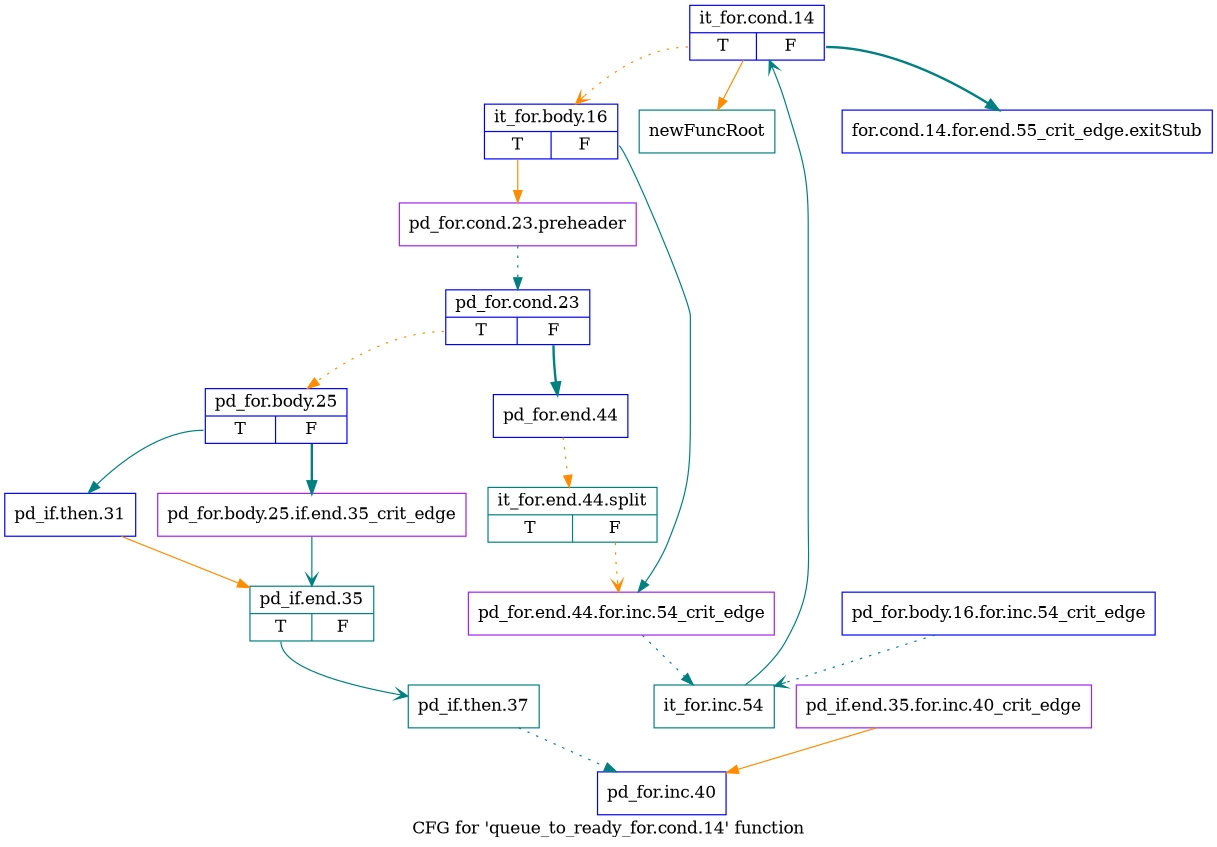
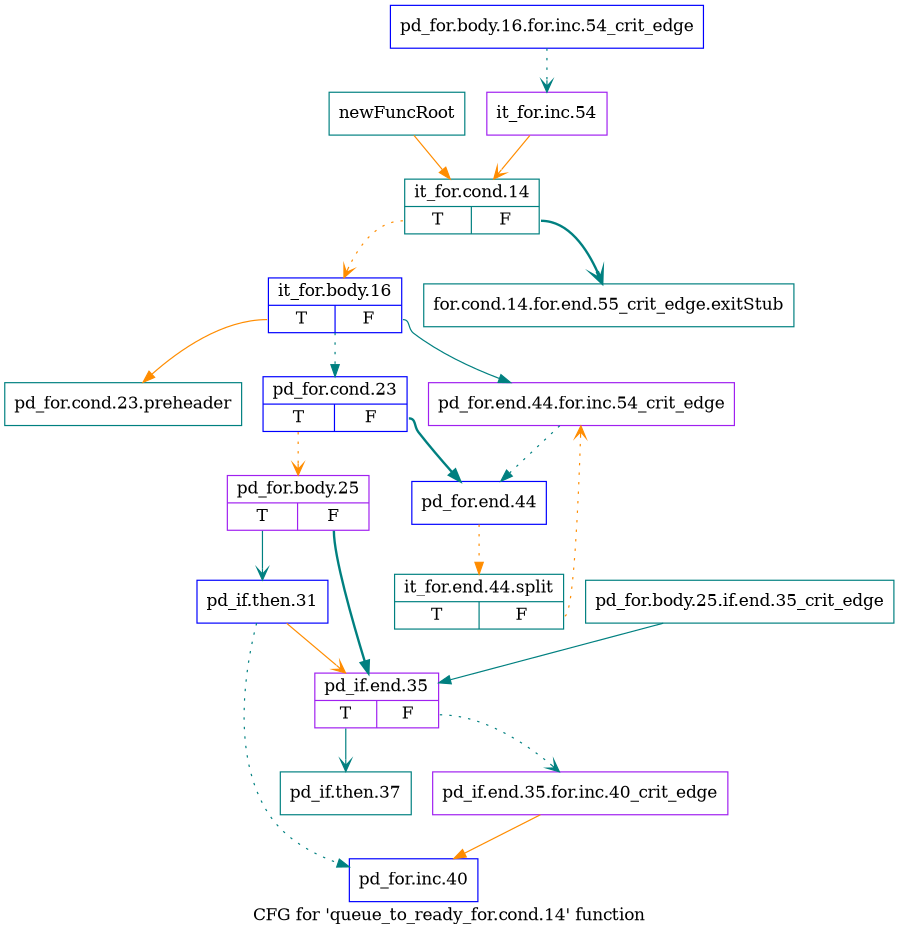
node "it_for.cond.14": color blue -> teal
edge "it_for.cond.14" -> "for.cond.14.for.end.55_crit_edge.exitStub": arrowhead normal -> vee
edge "it_for.cond.14" -> "newFuncRoot": reversed
node "for.cond.14.for.end.55_crit_edge.exitStub": color blue -> teal
node "pd_for.cond.23.preheader": color purple -> teal
edge "pd_for.cond.23.preheader" -> "pd_for.cond.23": now "it_for.body.16" -> "pd_for.cond.23"
edge "pd_for.cond.23" -> "pd_for.body.25": arrowhead normal -> vee
edge "it_for.inc.54" -> "it_for.cond.14": color teal -> darkorange
node "pd_for.body.25": color blue -> purple
edge "pd_for.body.25" -> "pd_if.then.31": arrowhead normal -> vee
edge "pd_for.body.25" -> "pd_for.body.25.if.end.35_crit_edge": now "pd_for.body.25" -> "pd_if.end.35"
node "pd_for.body.25.if.end.35_crit_edge": color purple -> teal
edge "pd_for.body.25.if.end.35_crit_edge" -> "pd_if.end.35": arrowhead vee -> normal
edge "pd_if.then.31" -> "pd_if.end.35": arrowhead normal -> vee
node "pd_if.end.35": color teal -> purple
edge "pd_for.end.44.for.inc.54_crit_edge" -> "it_for.inc.54": now "pd_for.end.44.for.inc.54_crit_edge" -> "pd_for.end.44"
node "it_for.inc.54": color teal -> purple
edge "pd_if.end.35" -> "pd_if.end.35.for.inc.40_crit_edge": added
edge "pd_if.then.37" -> "pd_for.inc.40": now "pd_if.then.31" -> "pd_for.inc.40"
